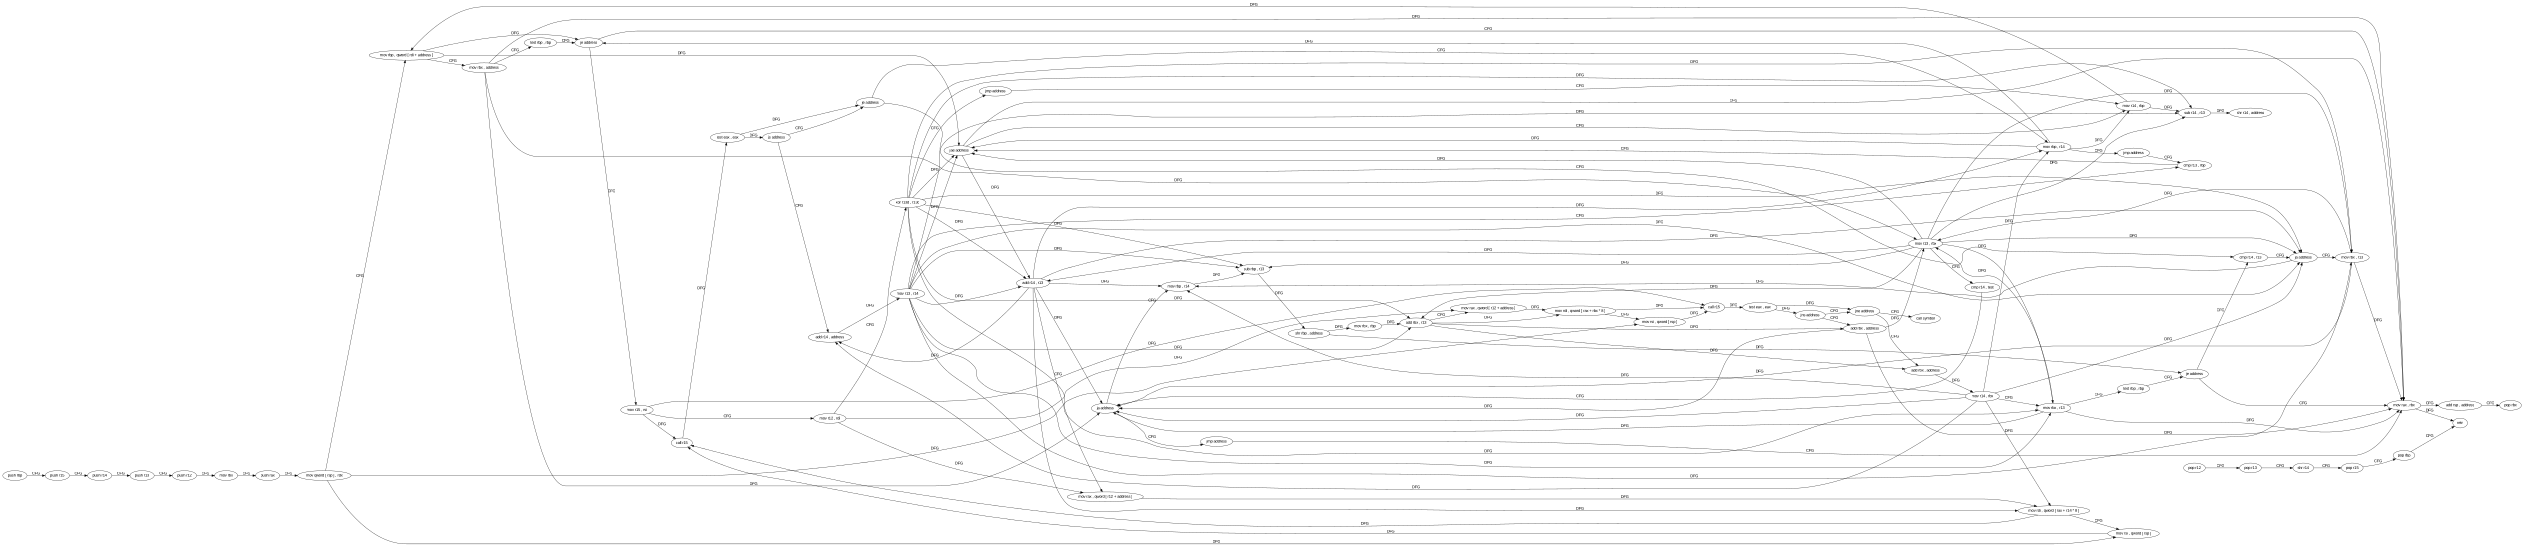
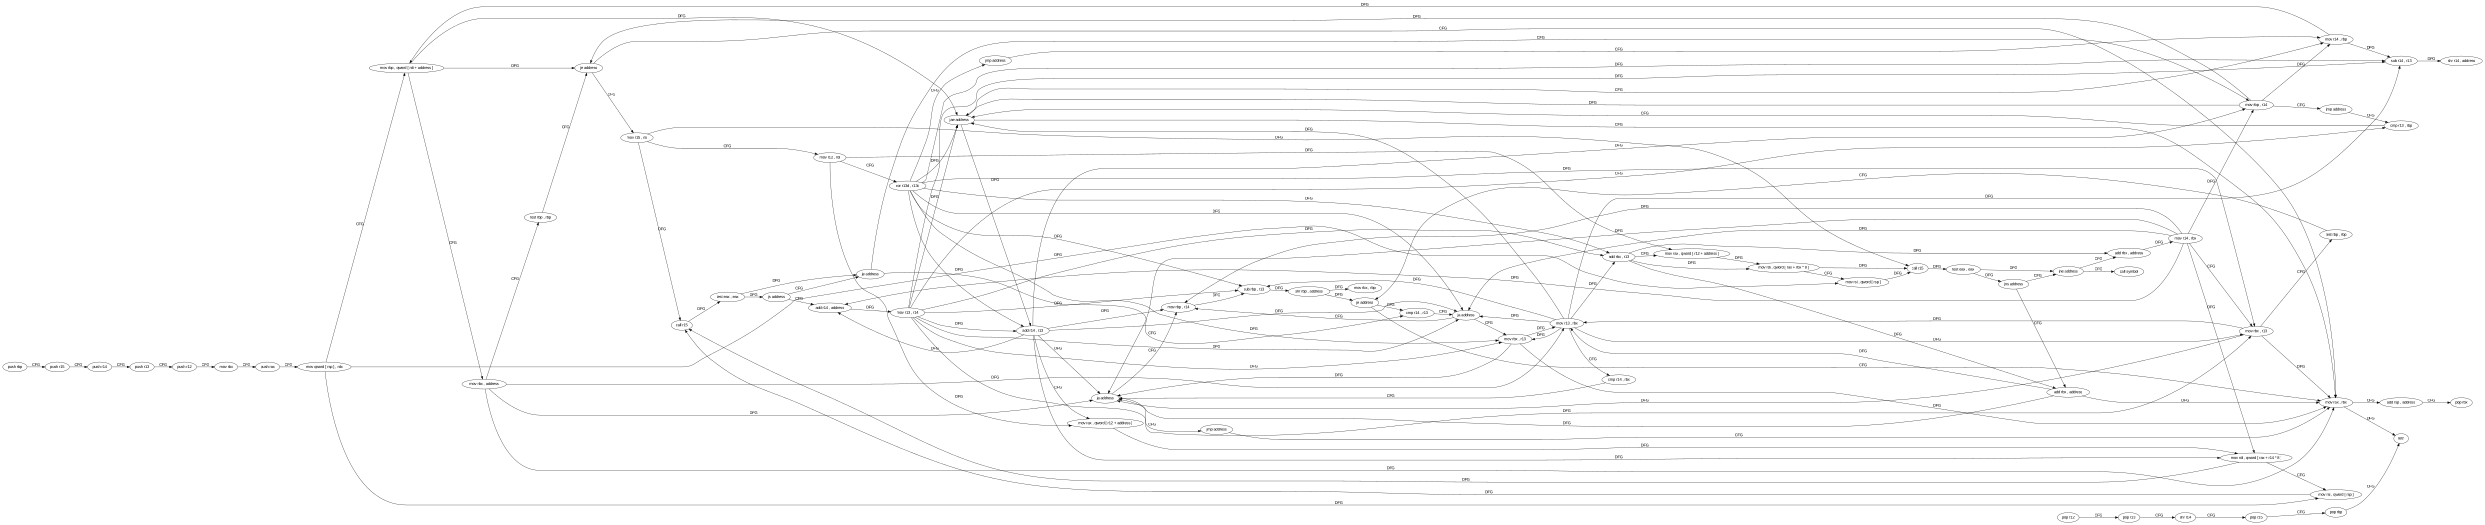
edge "mov r13 , rbx" -> "add r14 , r13": removed, label "DFG"
node "cmp r14 , test": label "cmp r14 , test" -> "cmp r14 , rbx"
edge "mov rbx , rbp" -> "add rbx , r13": removed, label "DFG"
